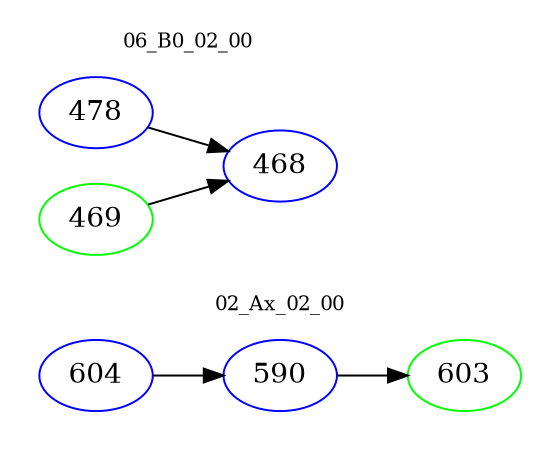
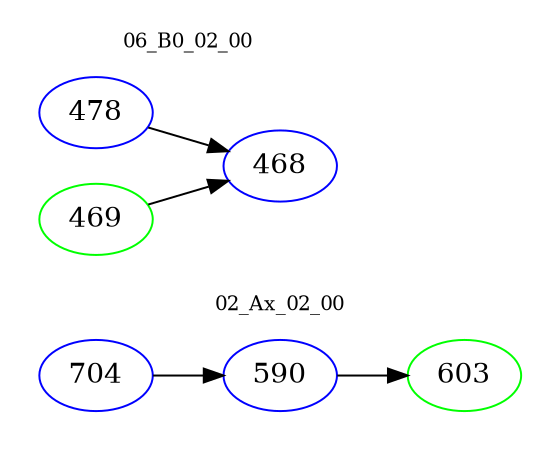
node "604": label "604" -> "704"
